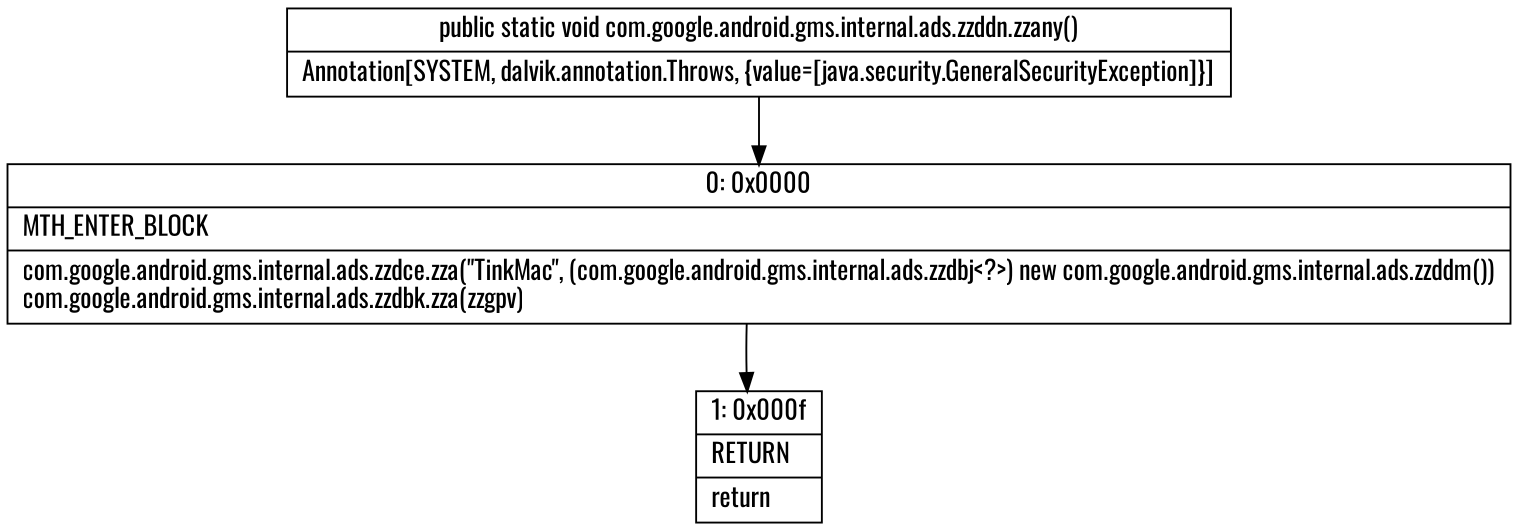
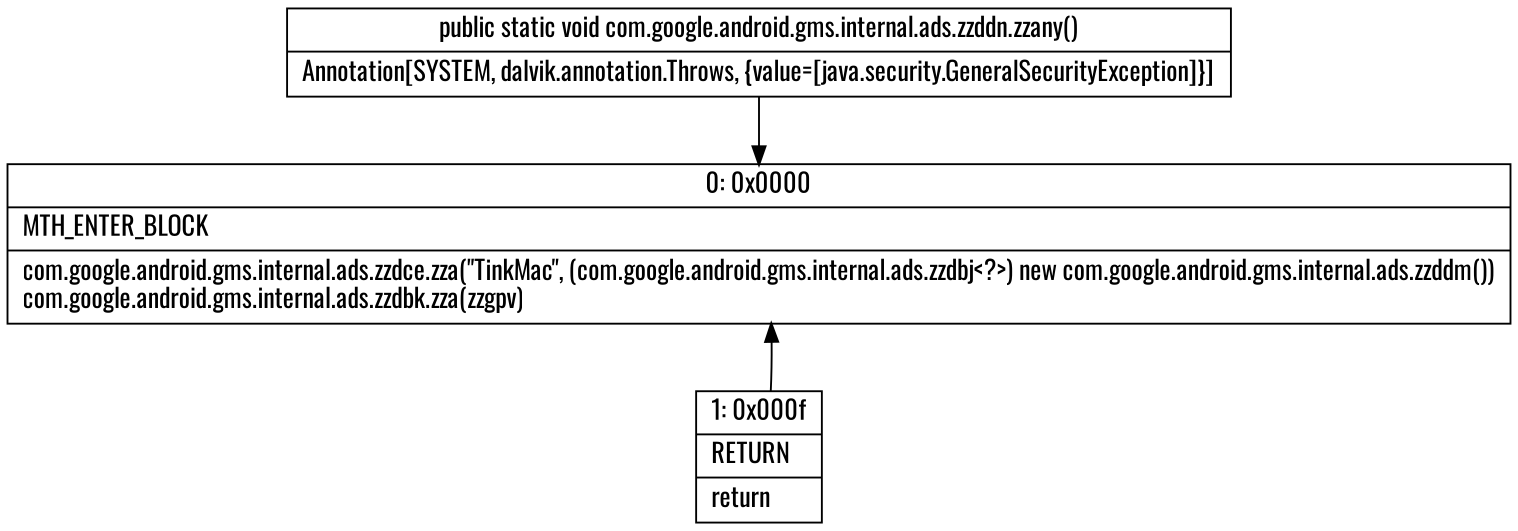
edge "0: 0x0000" -> "1: 0x000f": reversed
